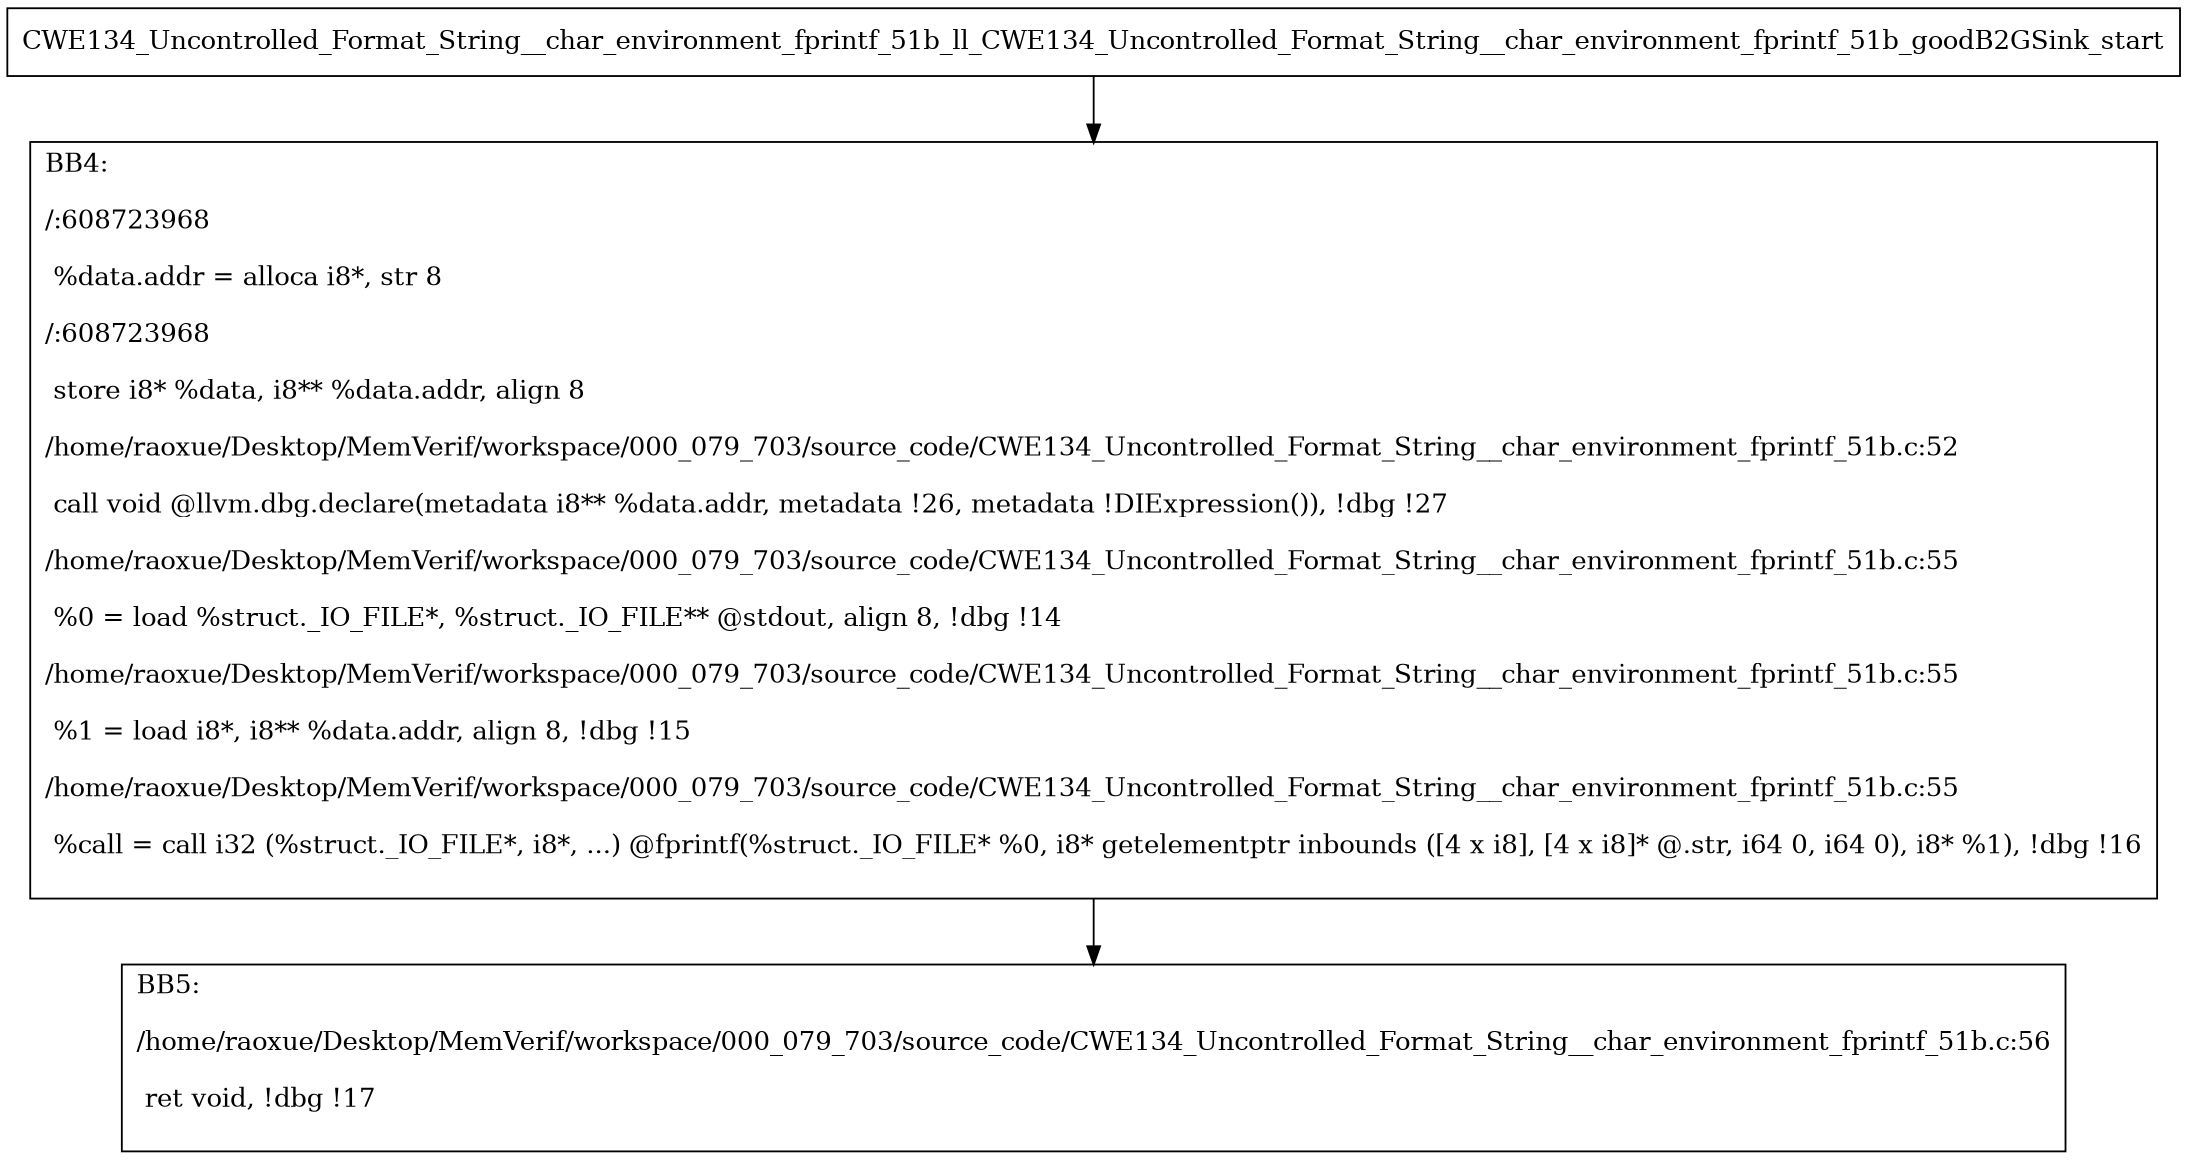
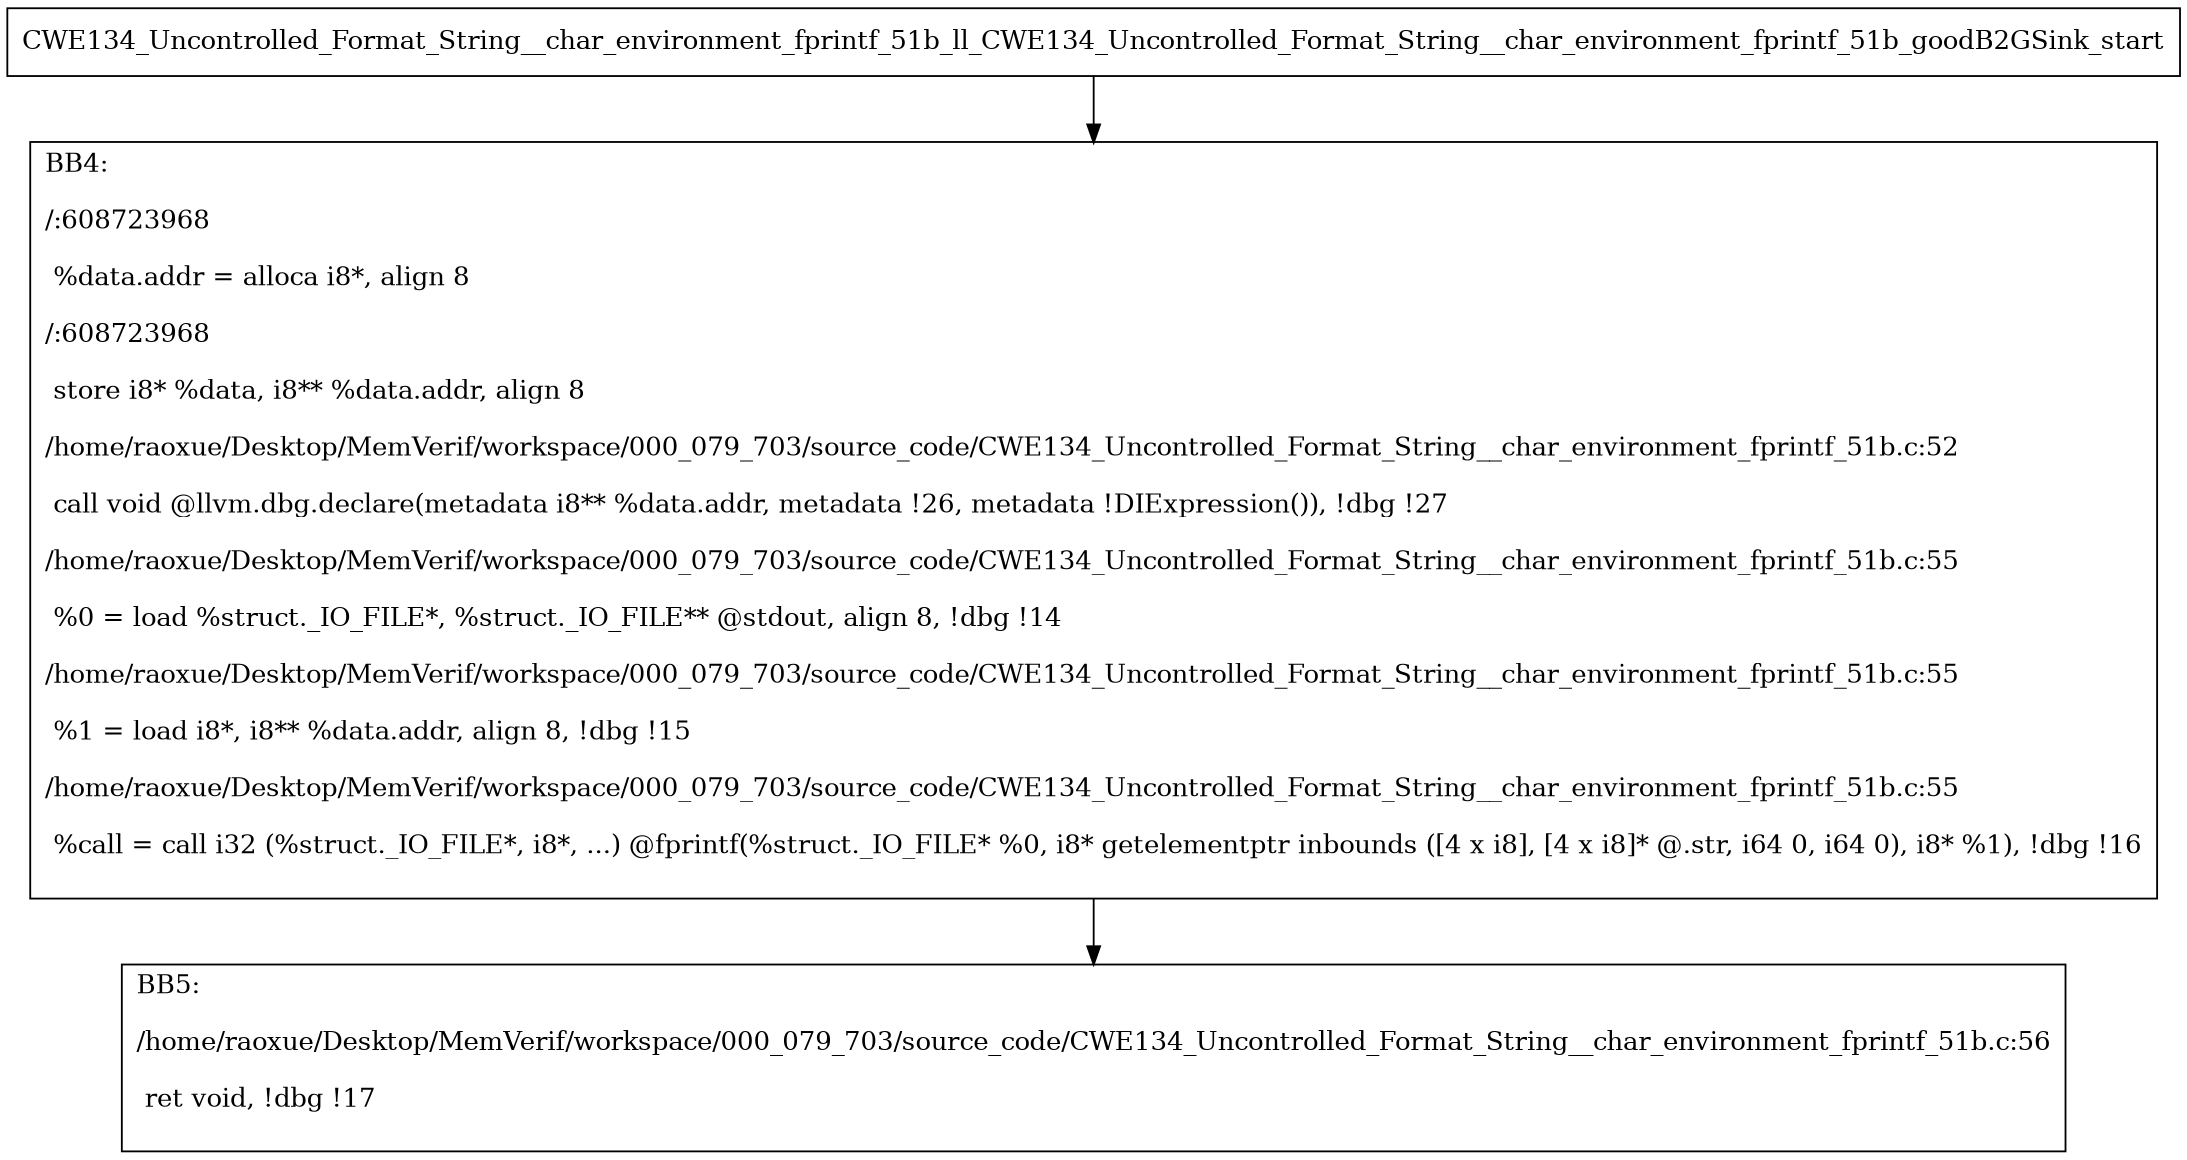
node "BB4:": text "%data.addr = alloca i8*, str 8" -> "%data.addr = alloca i8*, align 8"
